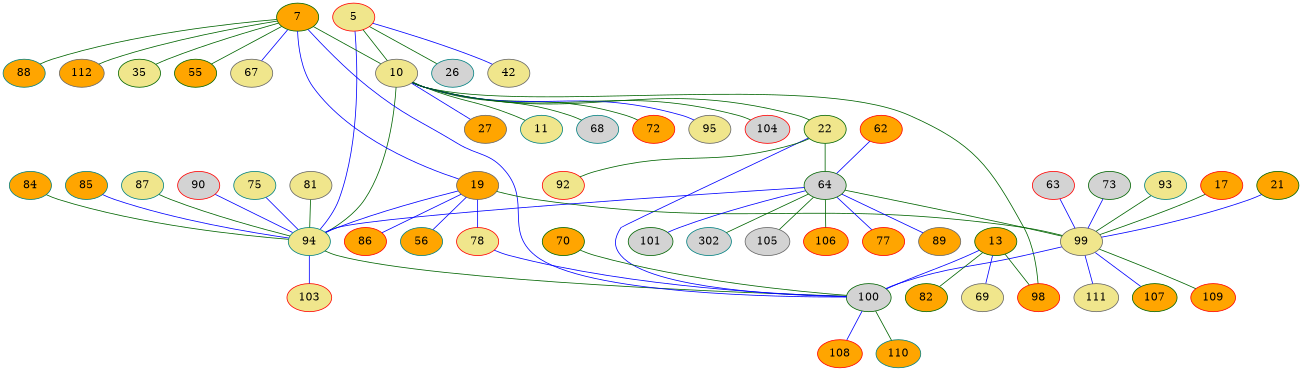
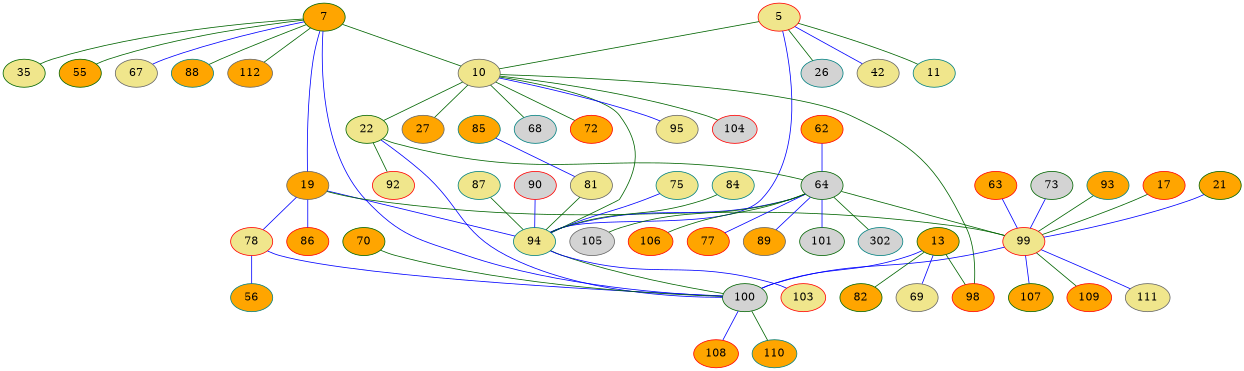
edge "10" -- "27": color blue -> darkgreen
edge "10" -- "11": now "5" -- "11"
node "84": fillcolor orange -> khaki
node "63": fillcolor lightgrey -> orange
node "93": fillcolor khaki -> orange
edge "19" -- "56": now "78" -- "56"
edge "85" -- "94": now "85" -- "81"
node "99": color gray40 -> red
